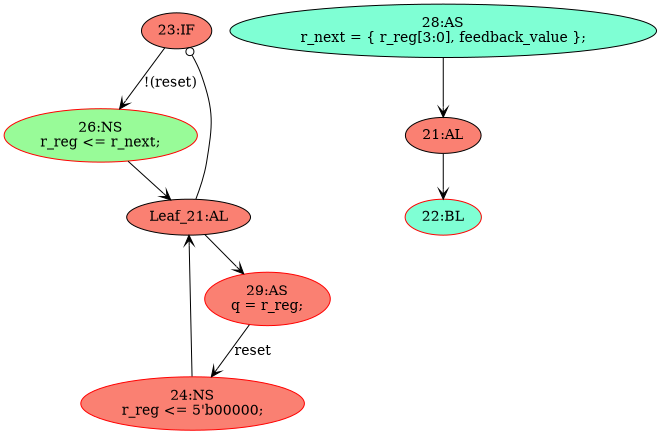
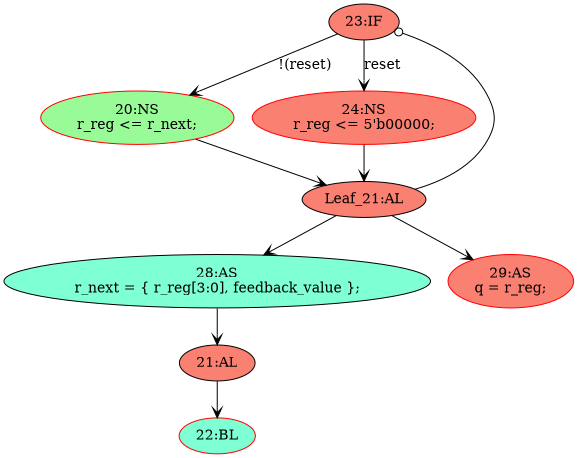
node "26:NS r_reg <= r_next;": label "26:NS r_reg <= r_next;" -> "20:NS r_reg <= r_next;"
edge "Leaf_21:AL" -> "28:AS r_next = { r_reg[3:0], feedback_value };": added
edge "29:AS q = r_reg;" -> "24:NS r_reg <= 5'b00000;": now "23:IF" -> "24:NS r_reg <= 5'b00000;"
